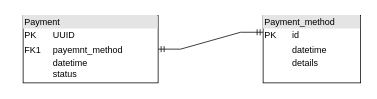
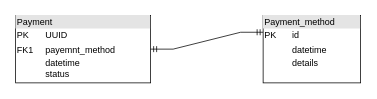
node "Payment PK UUID FK1 payemnt_method datetime status": moved (90, 49) -> (83, 49)
